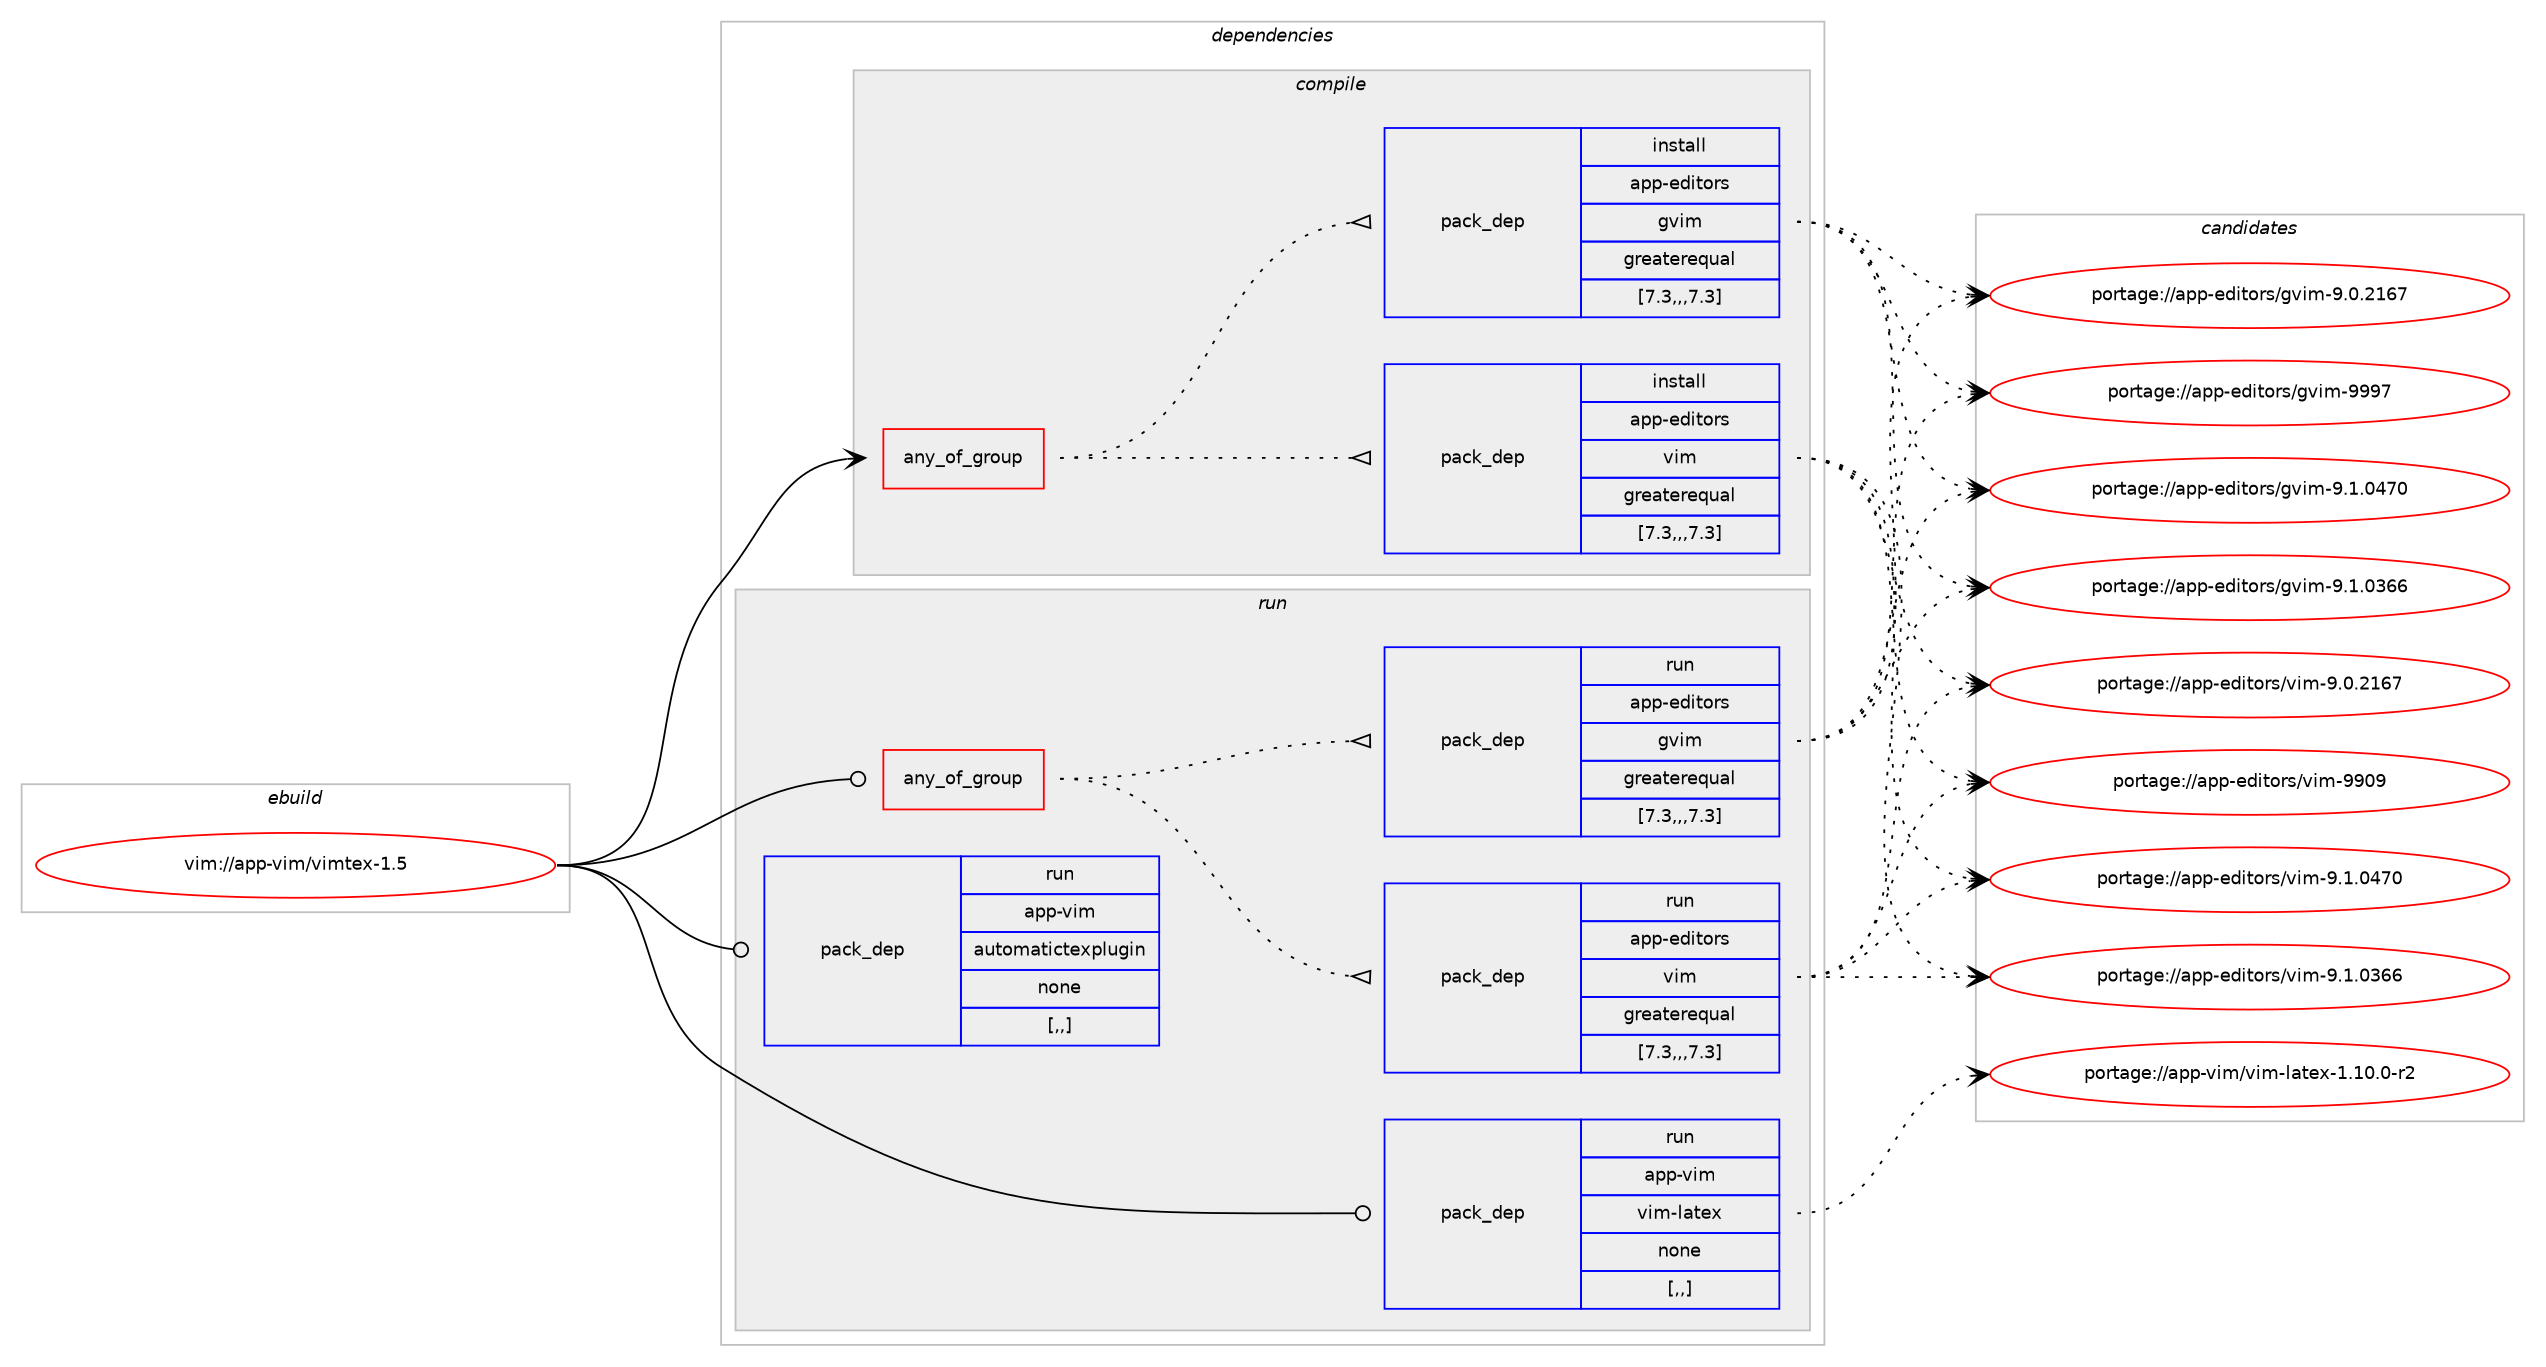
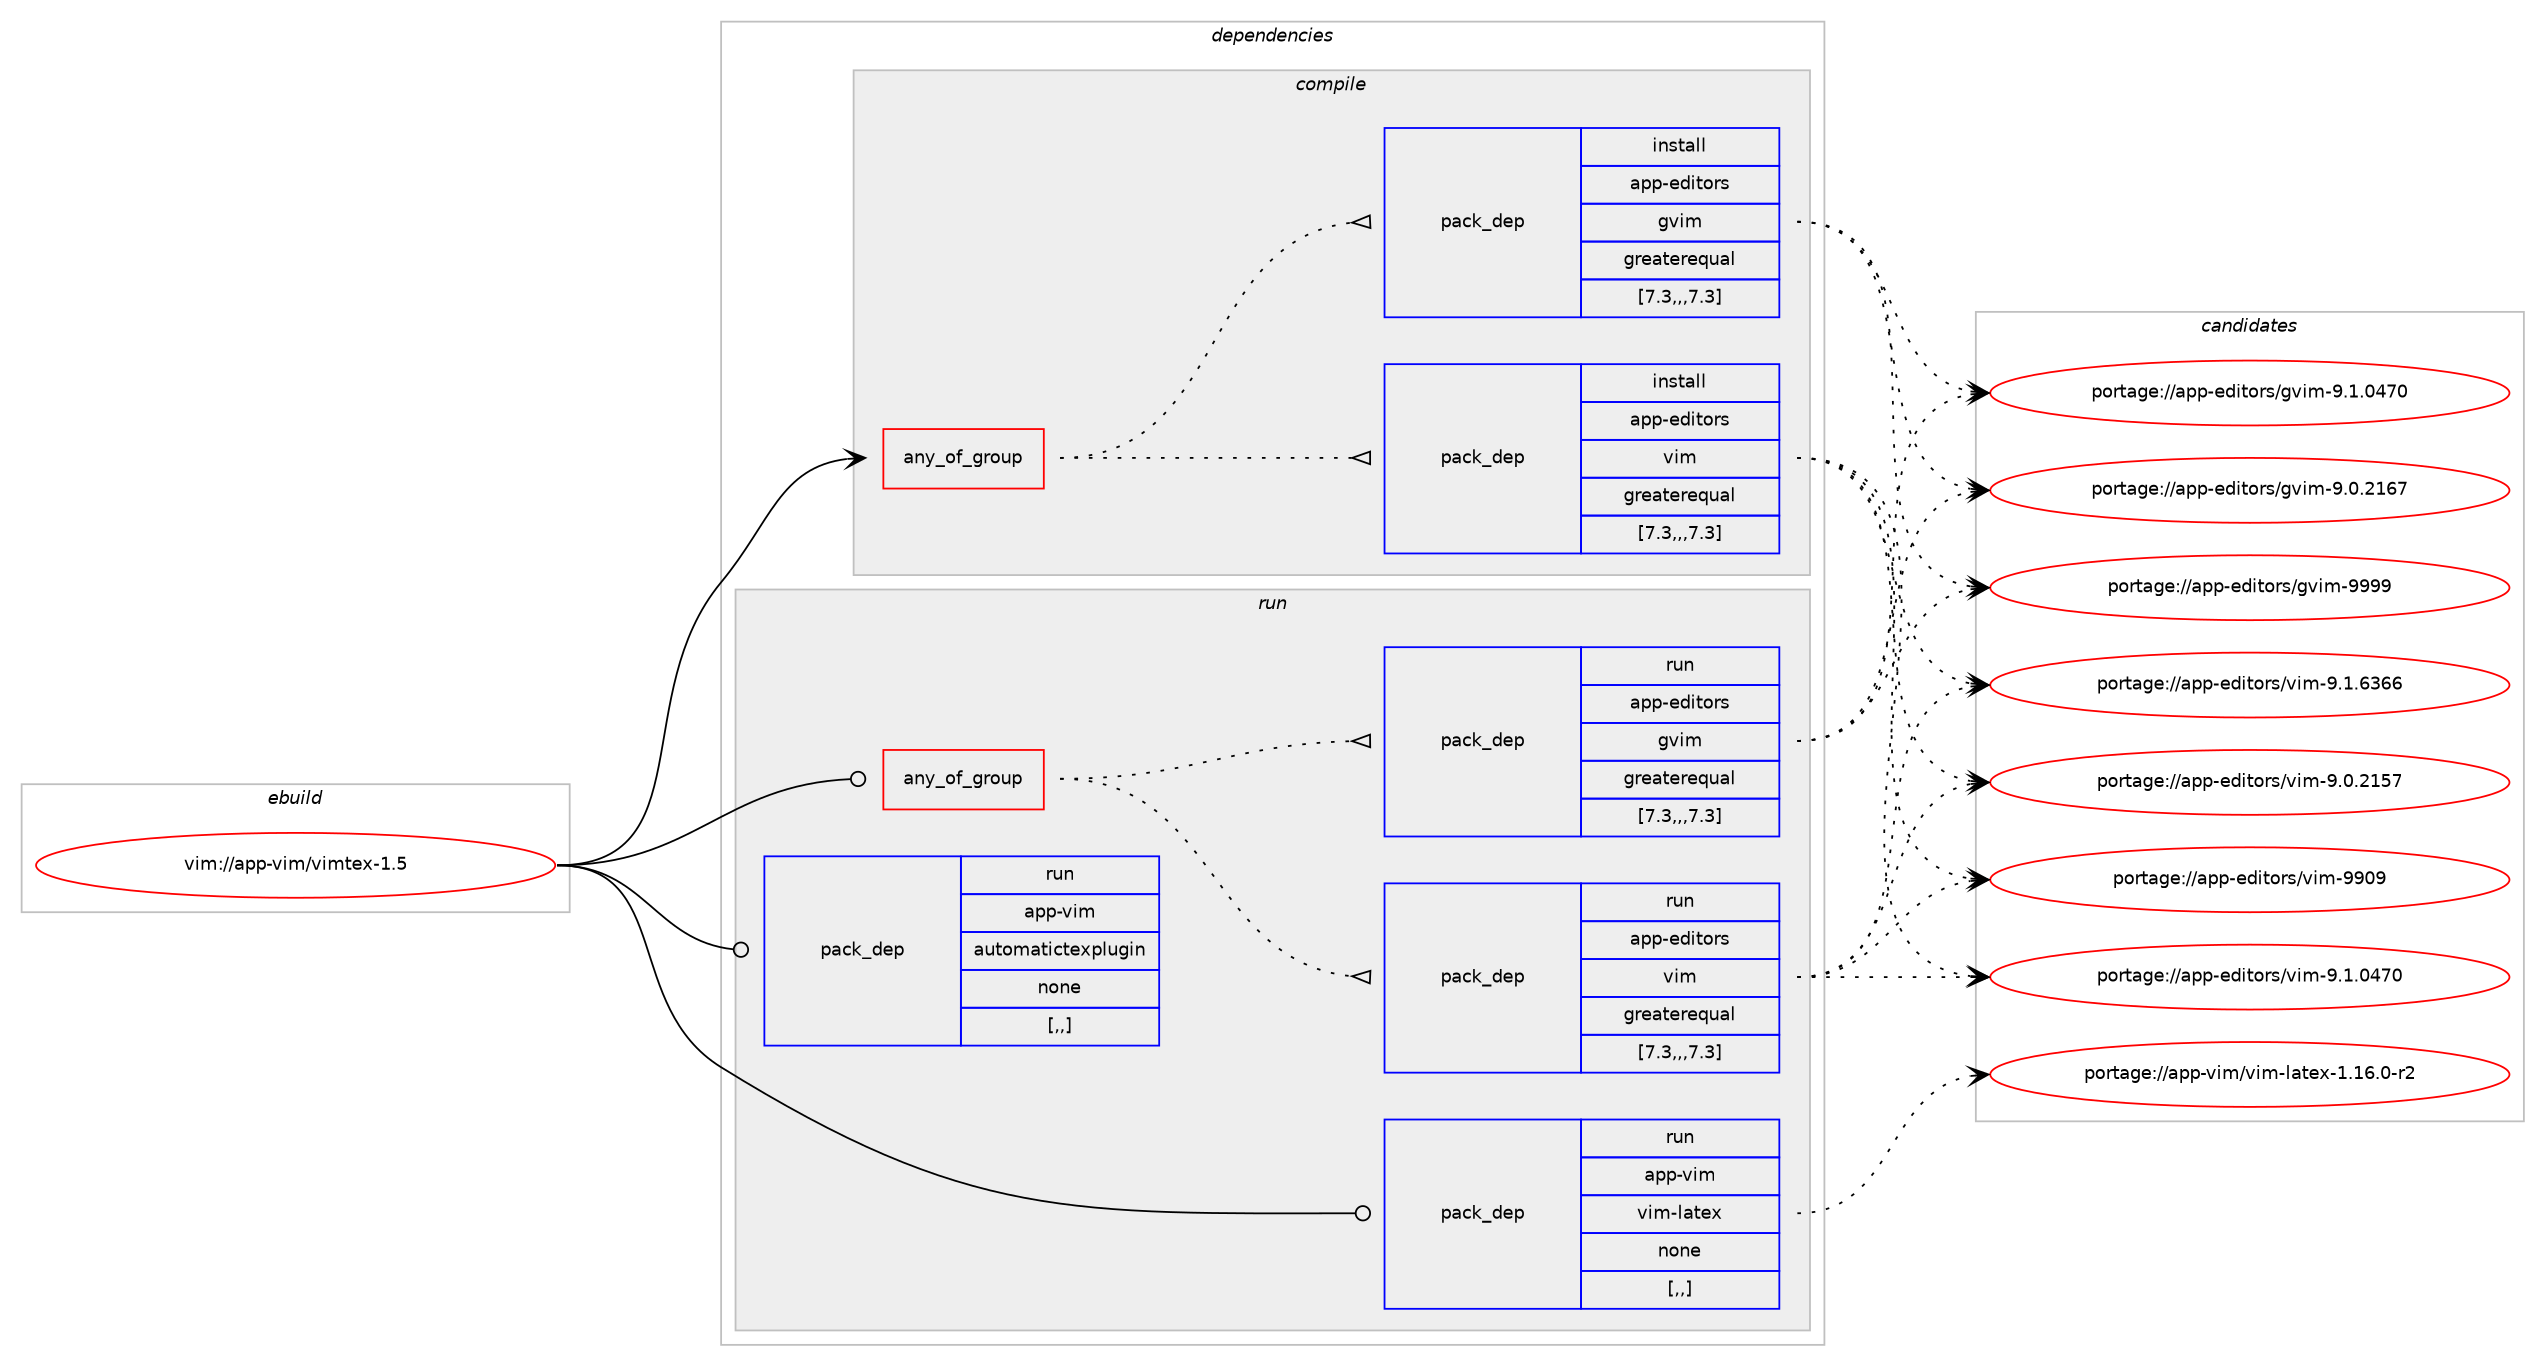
node "portage://app-editors/gvim-9997": label "portage://app-editors/gvim-9997" -> "portage://app-editors/gvim-9999"
node "portage://app-editors/gvim-9.1.0366": removed
node "portage://app-editors/vim-9.0.2167": label "portage://app-editors/vim-9.0.2167" -> "portage://app-editors/vim-9.0.2157"
node "portage://app-editors/vim-9.1.0366": label "portage://app-editors/vim-9.1.0366" -> "portage://app-editors/vim-9.1.6366"
node "portage://app-vim/vim-latex-1.10.0-r2": label "portage://app-vim/vim-latex-1.10.0-r2" -> "portage://app-vim/vim-latex-1.16.0-r2"
